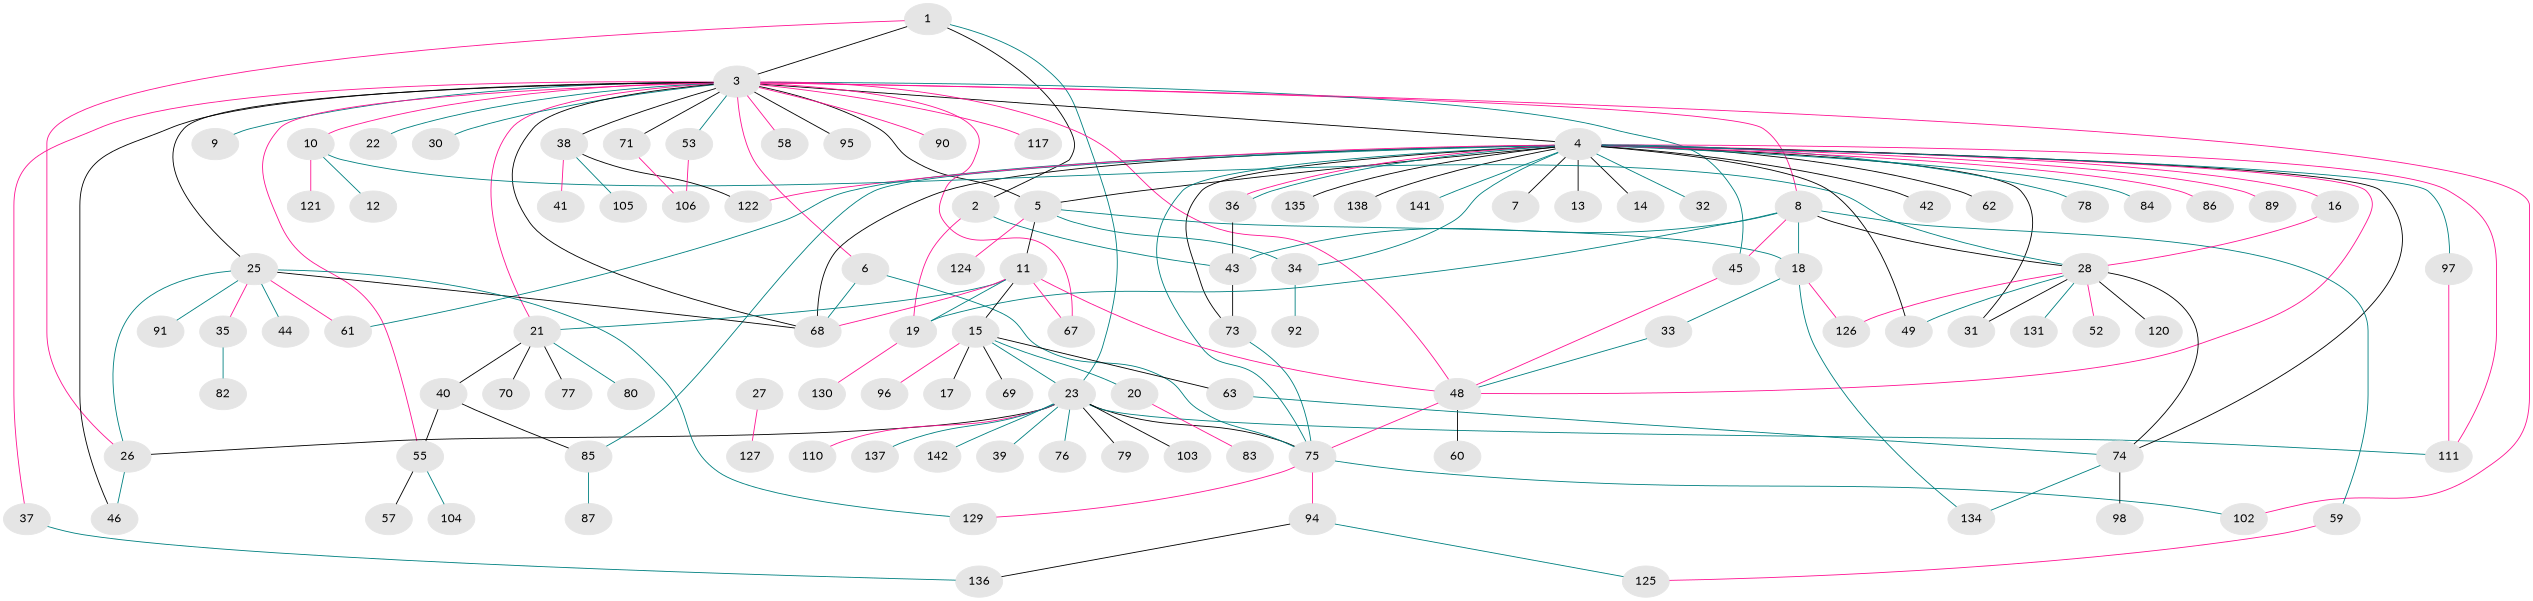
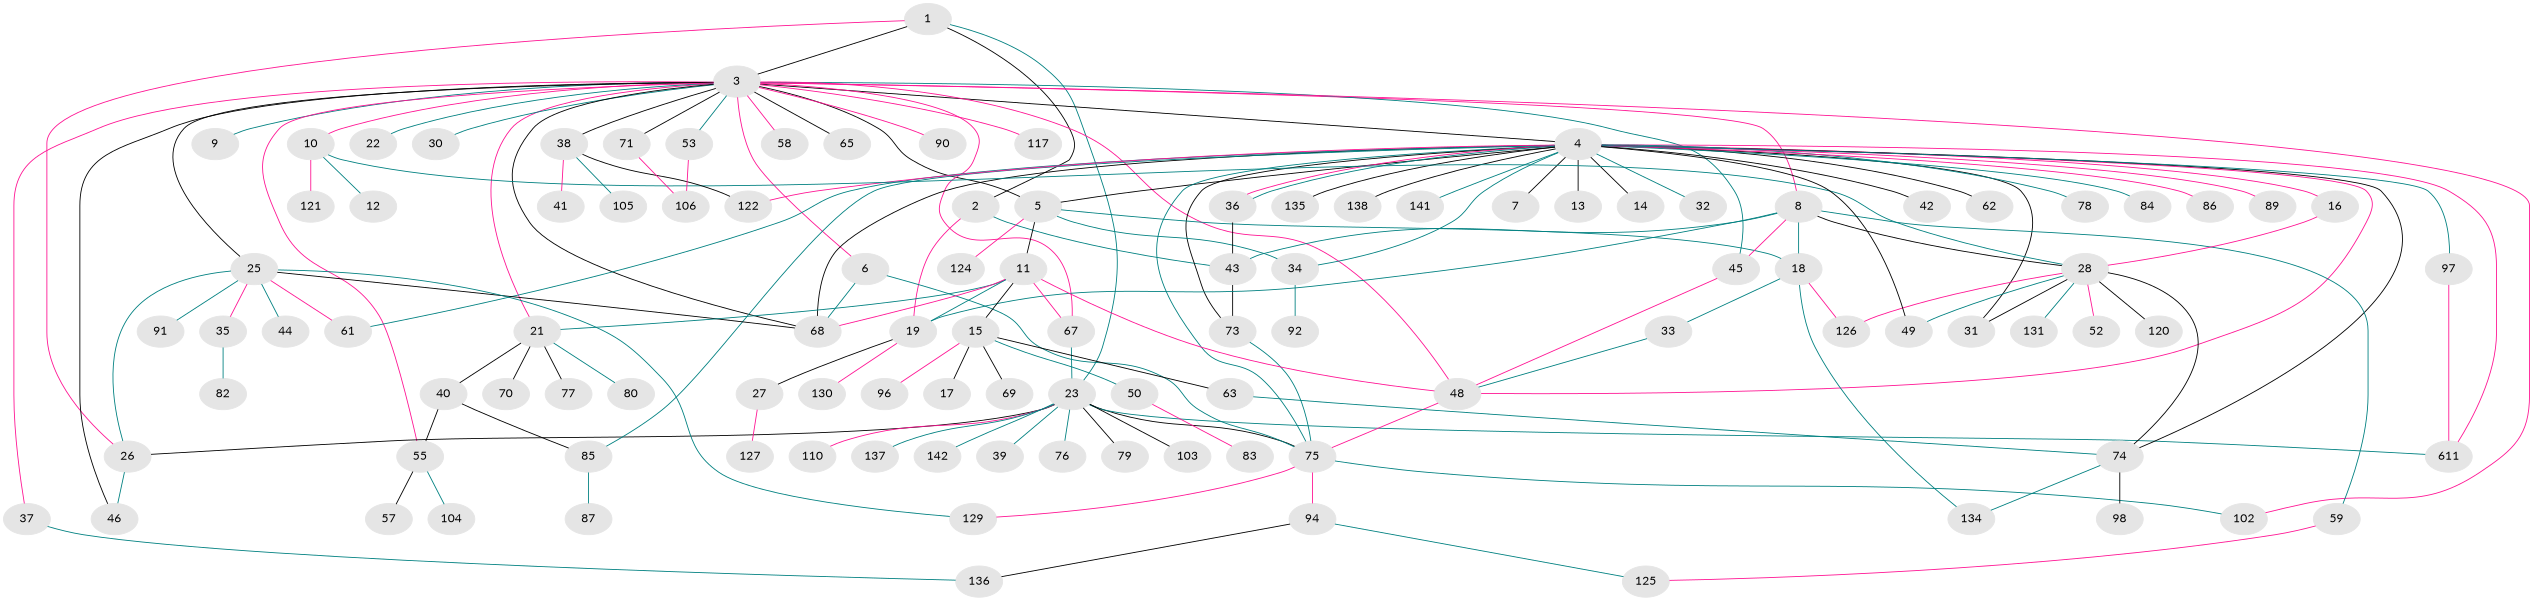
node "95": label "95" -> "65"
edge "19" -- "27": added
edge "15" -- "23": now "67" -- "23"
node "20": label "20" -> "50"
node "60": removed
node "111": label "111" -> "611"
